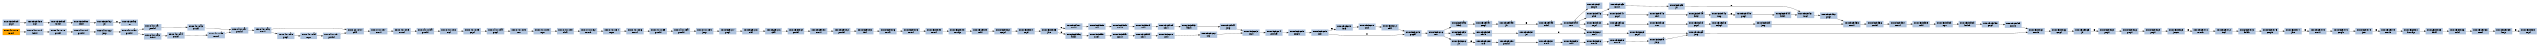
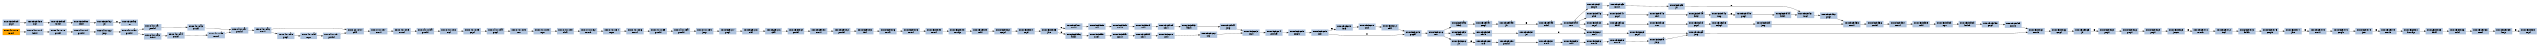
edge "0x005c9d46 cltd" -> "0x005c9cf3 movl": now "0x005c9cf1 cmpb" -> "0x005c9cf3 movl"
